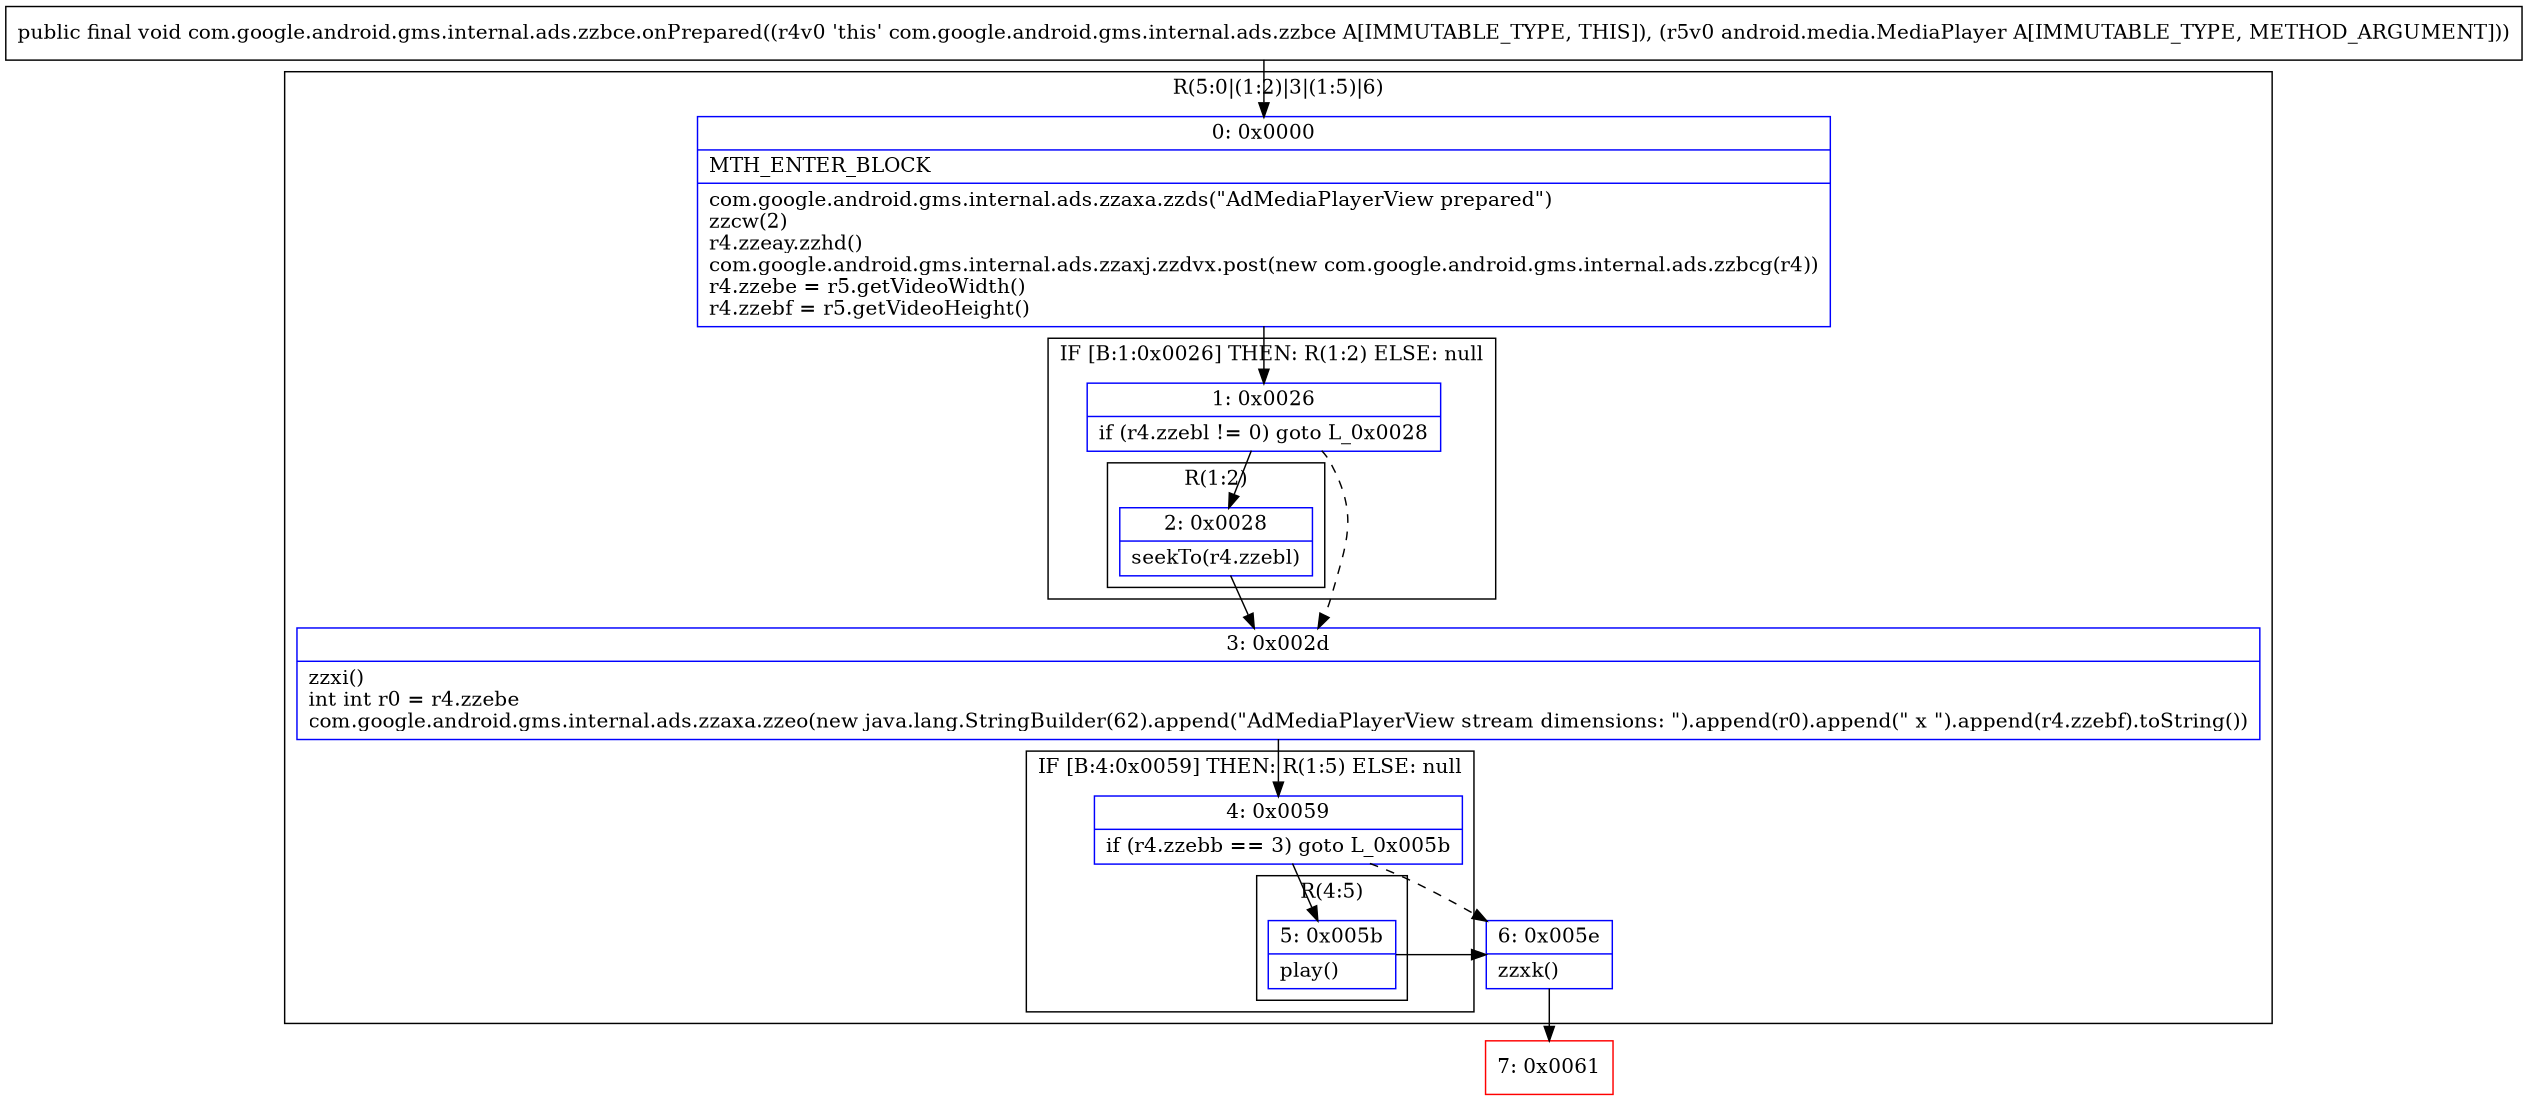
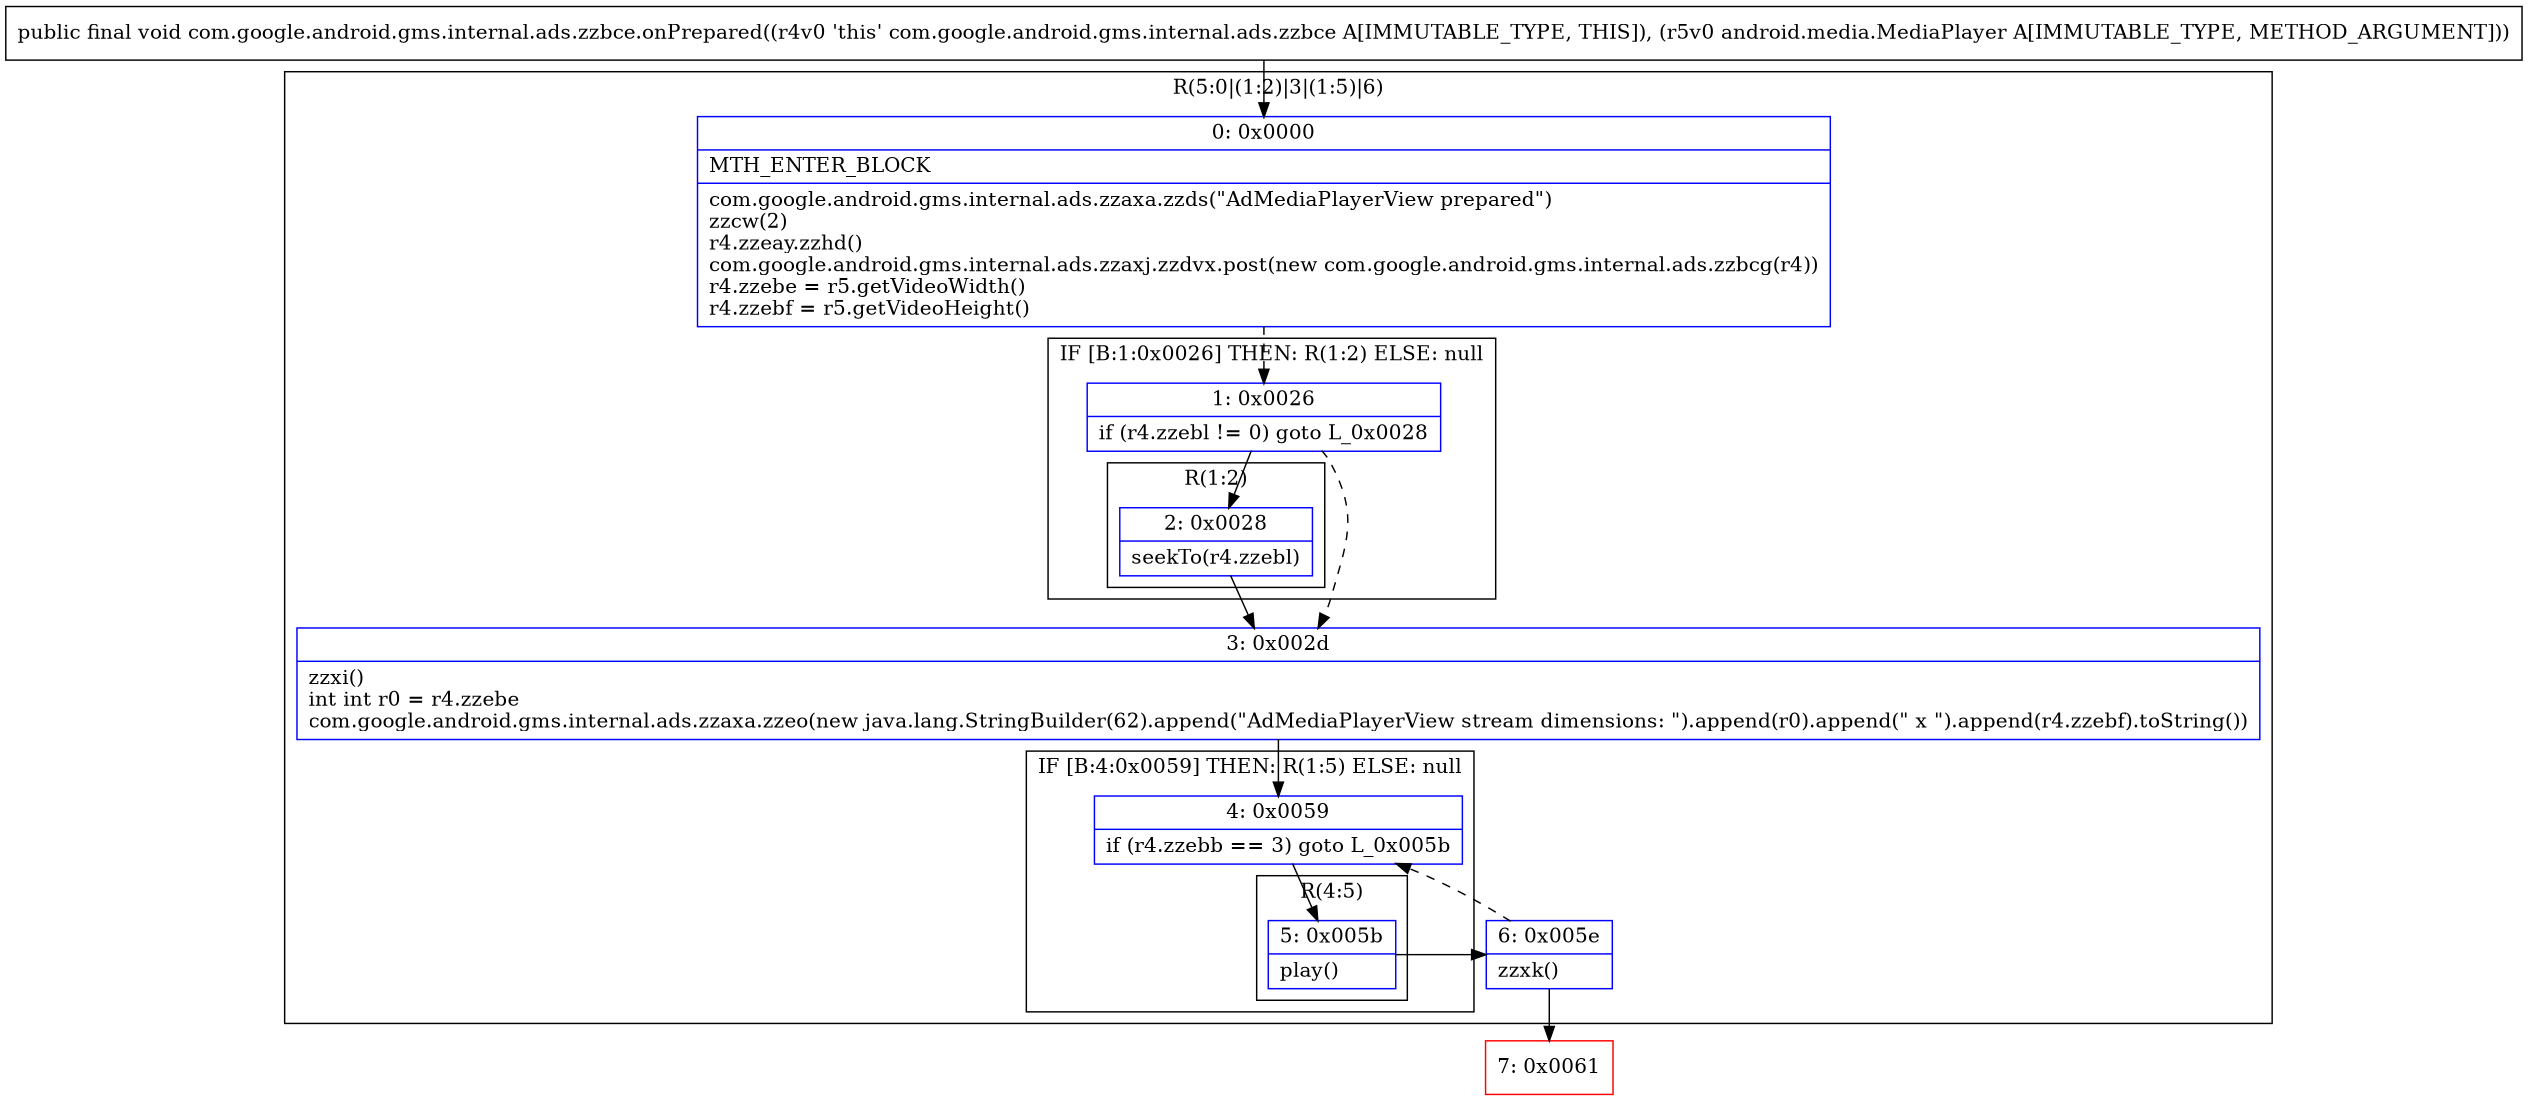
edge "0: 0x0000" -> "1: 0x0026": style solid -> dashed
edge "4: 0x0059" -> "6: 0x005e": reversed
